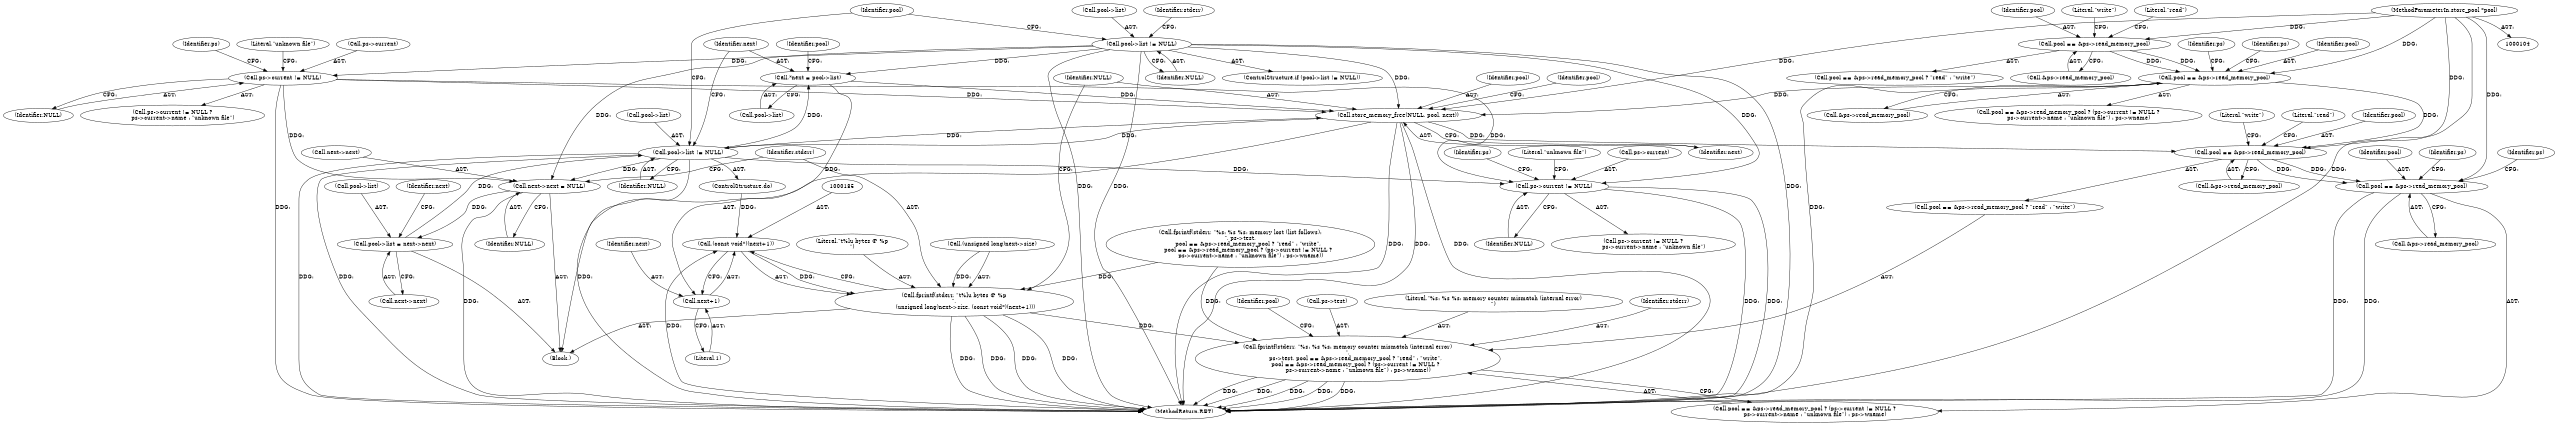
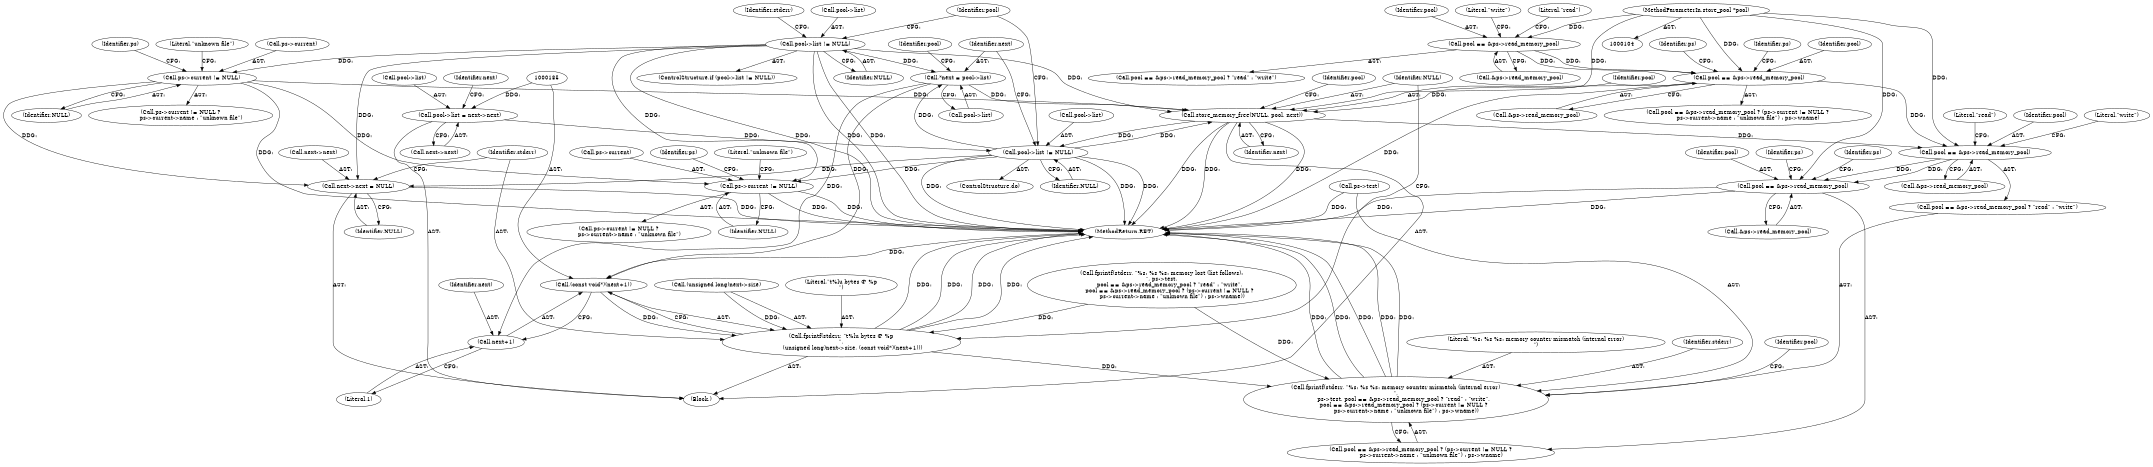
edge "(Call,next->next = NULL)" -> "(Call,pool->list = next->next)": now "1000185" -> "(Call,pool->list = next->next)"
edge "(ControlStructure,do)" -> "(Call,(const void*)(next+1))": now "(Call,*next = pool->list)" -> "(Call,(const void*)(next+1))"
edge "(MethodParameterIn,store_pool *pool)" -> "(MethodReturn,RET)": now "(Call,ps->test)" -> "(MethodReturn,RET)"
